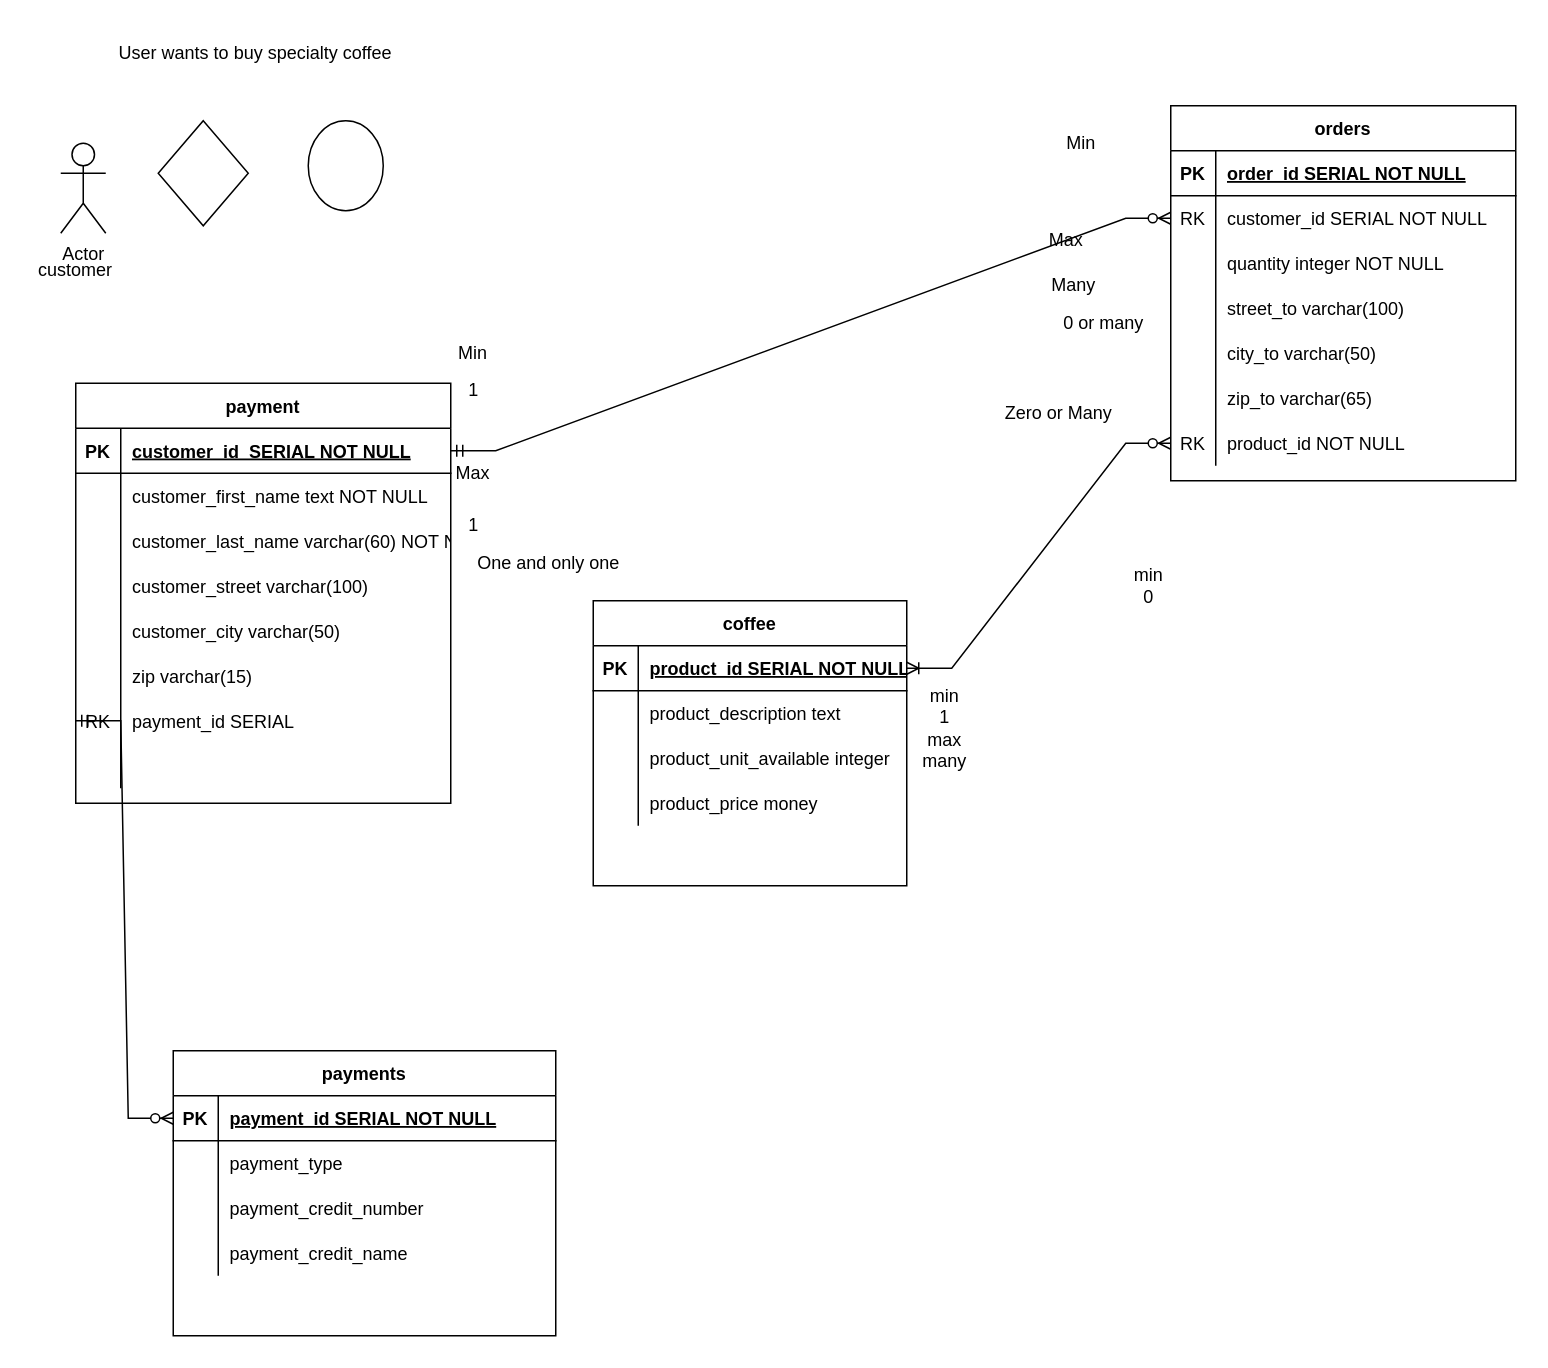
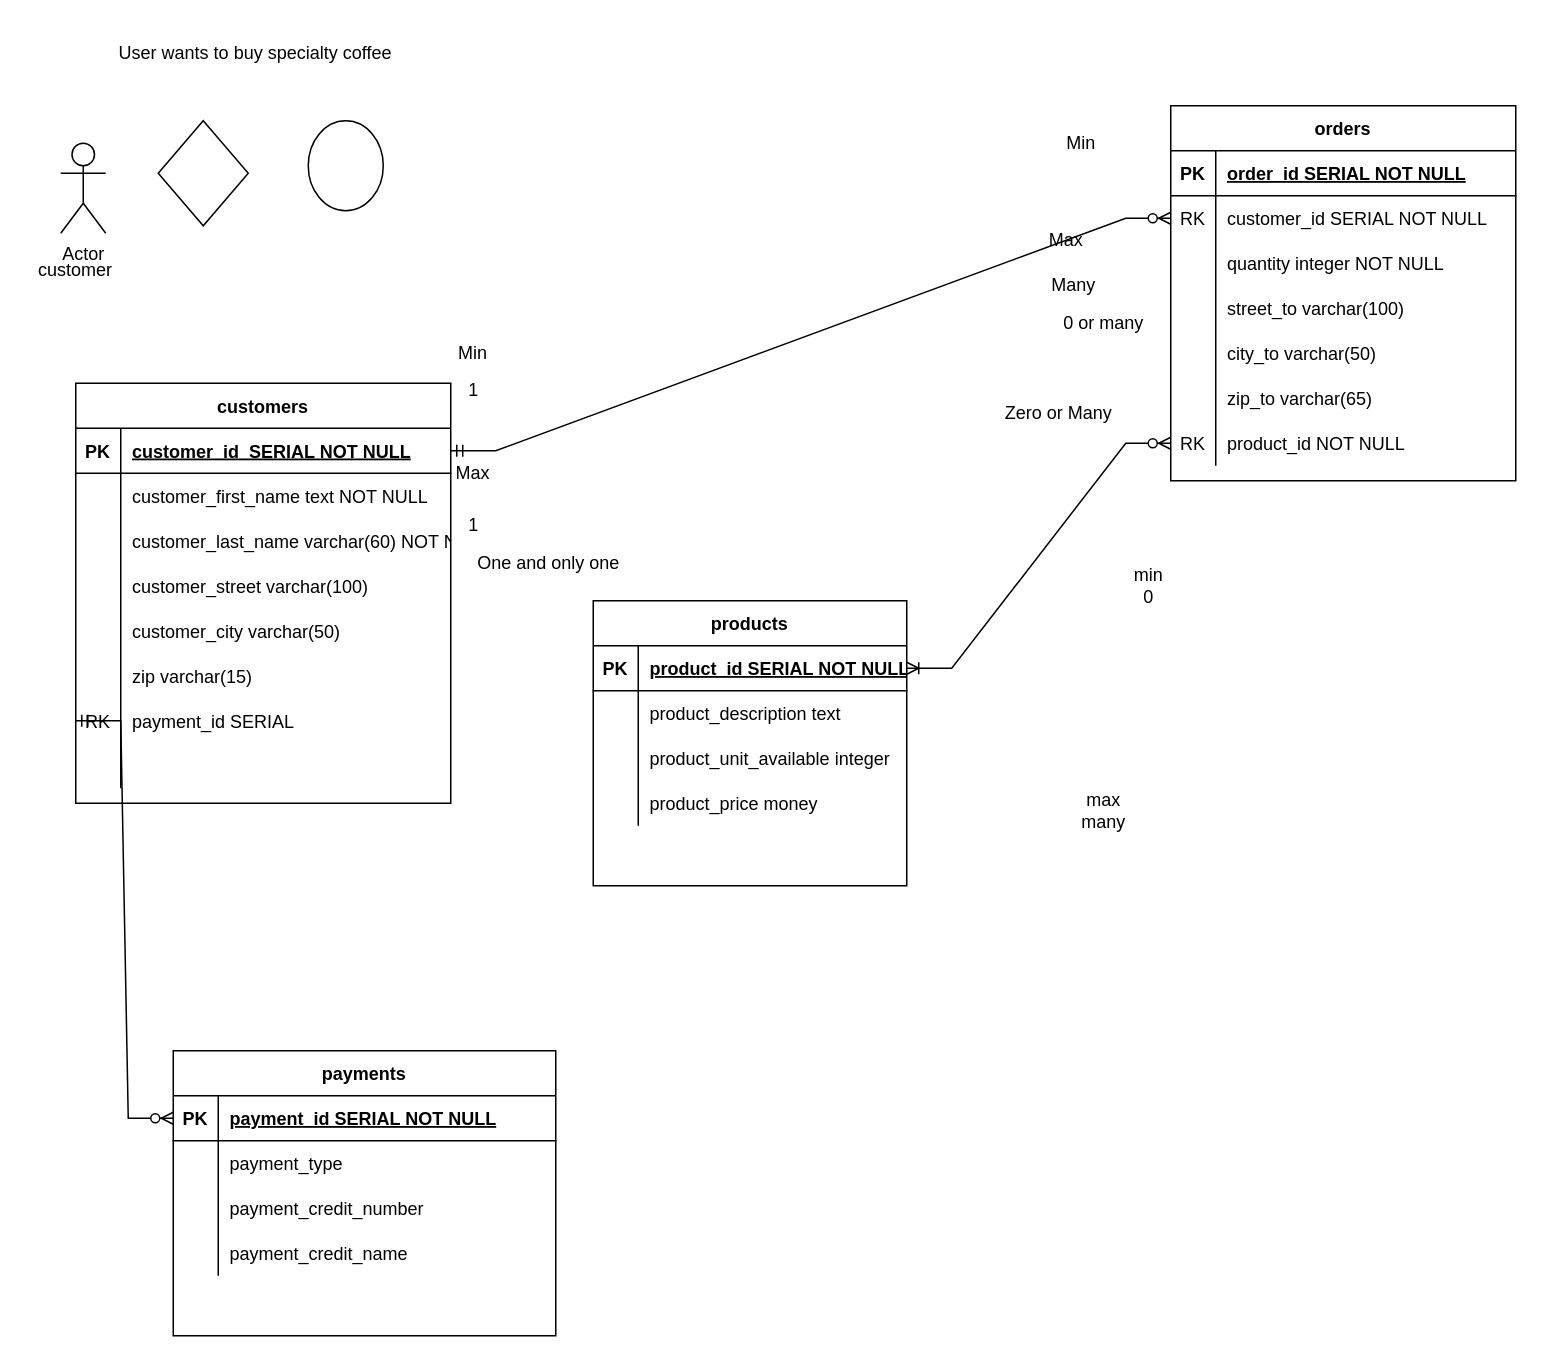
node "payment": label "payment" -> "customers"
node "coffee": label "coffee" -> "products"
node "min 1 max many": removed
node "max many": added
